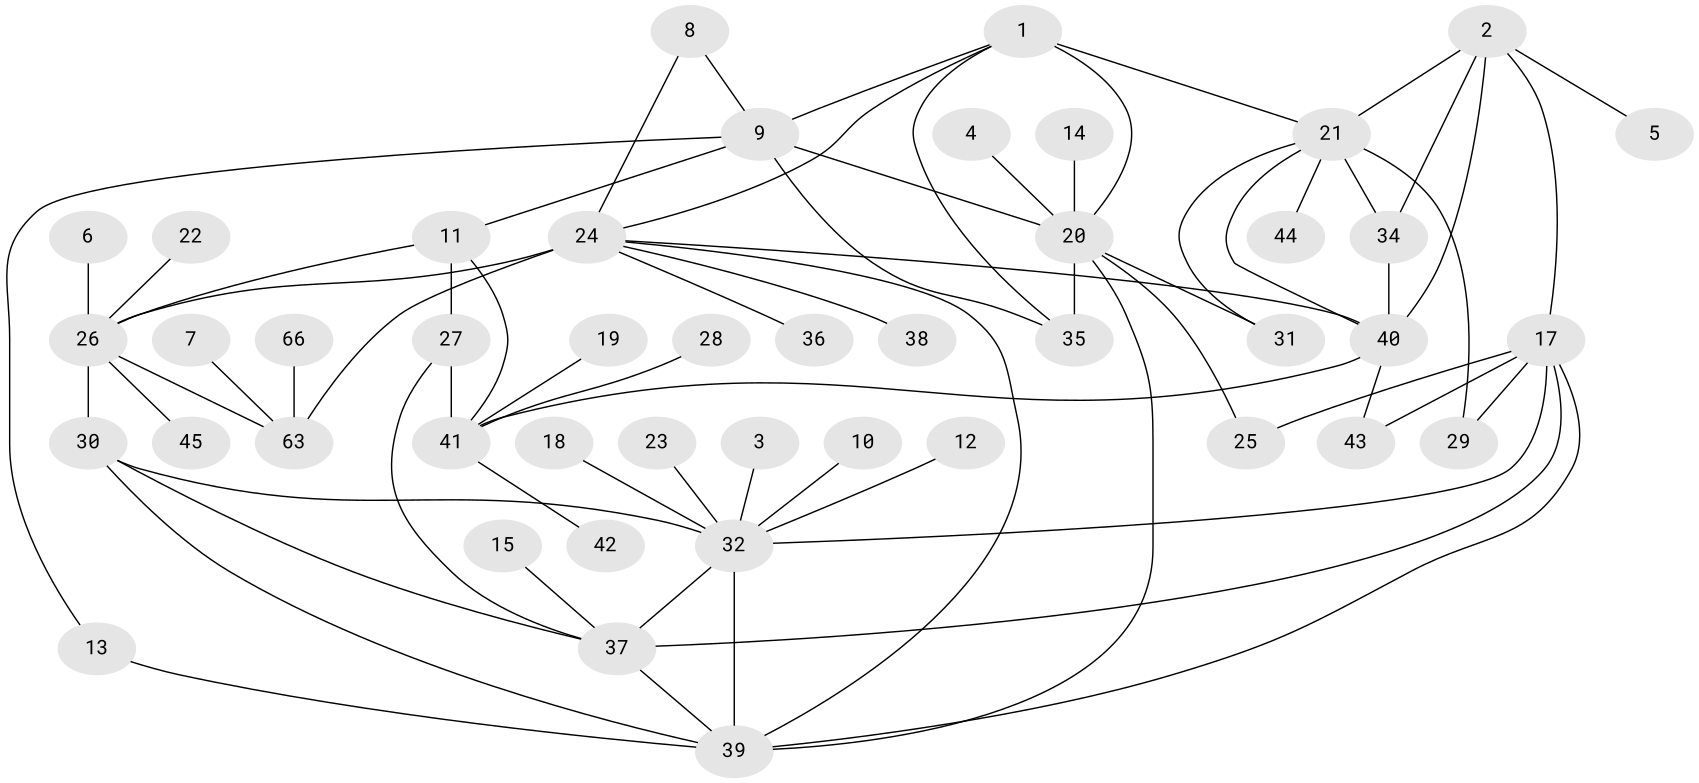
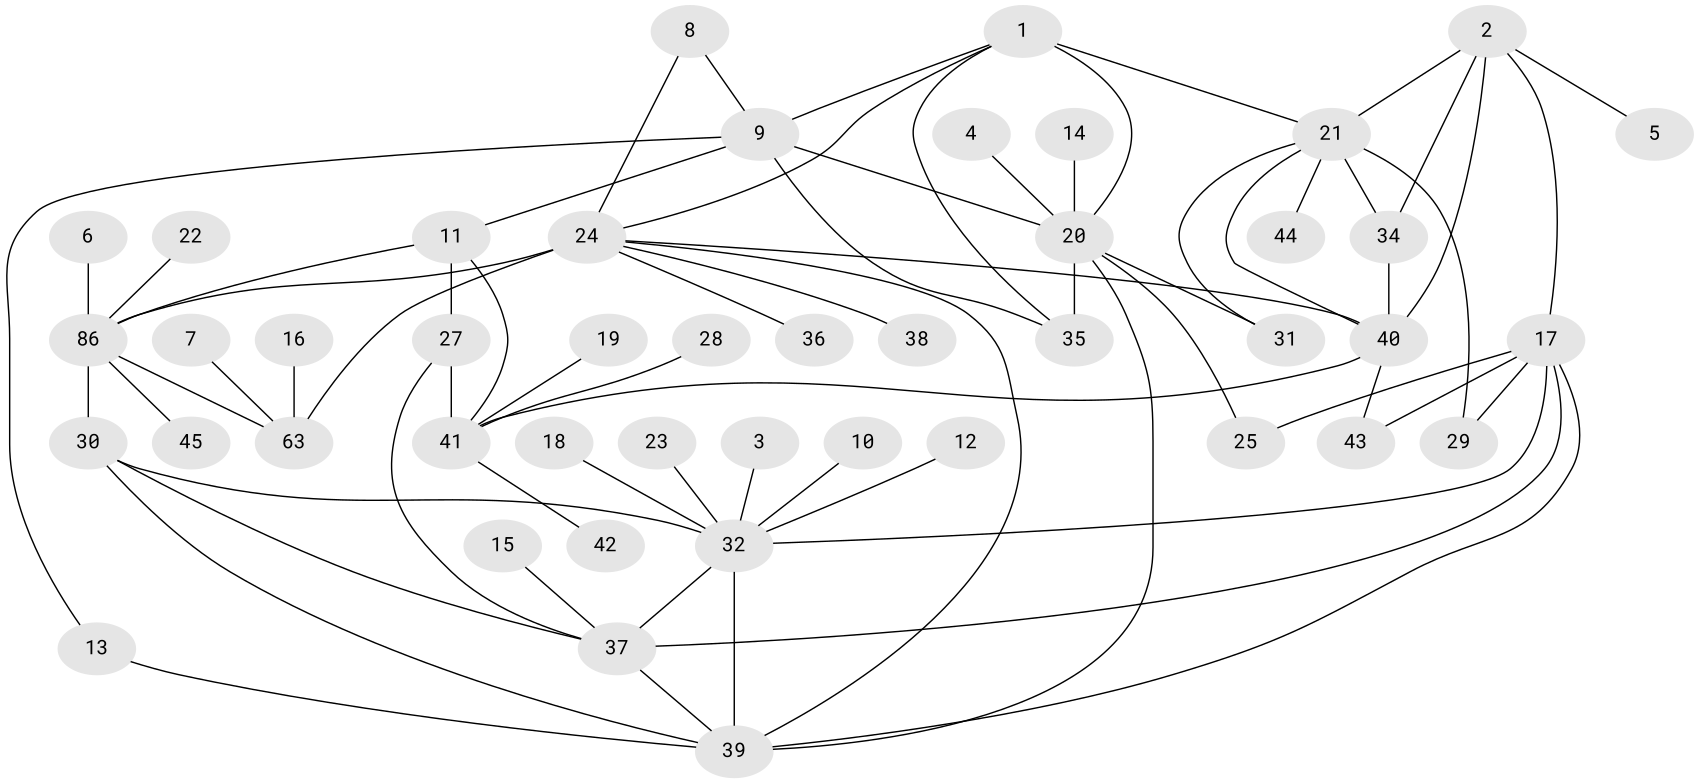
node "26": label "26" -> "86"
node "66": label "66" -> "16"
